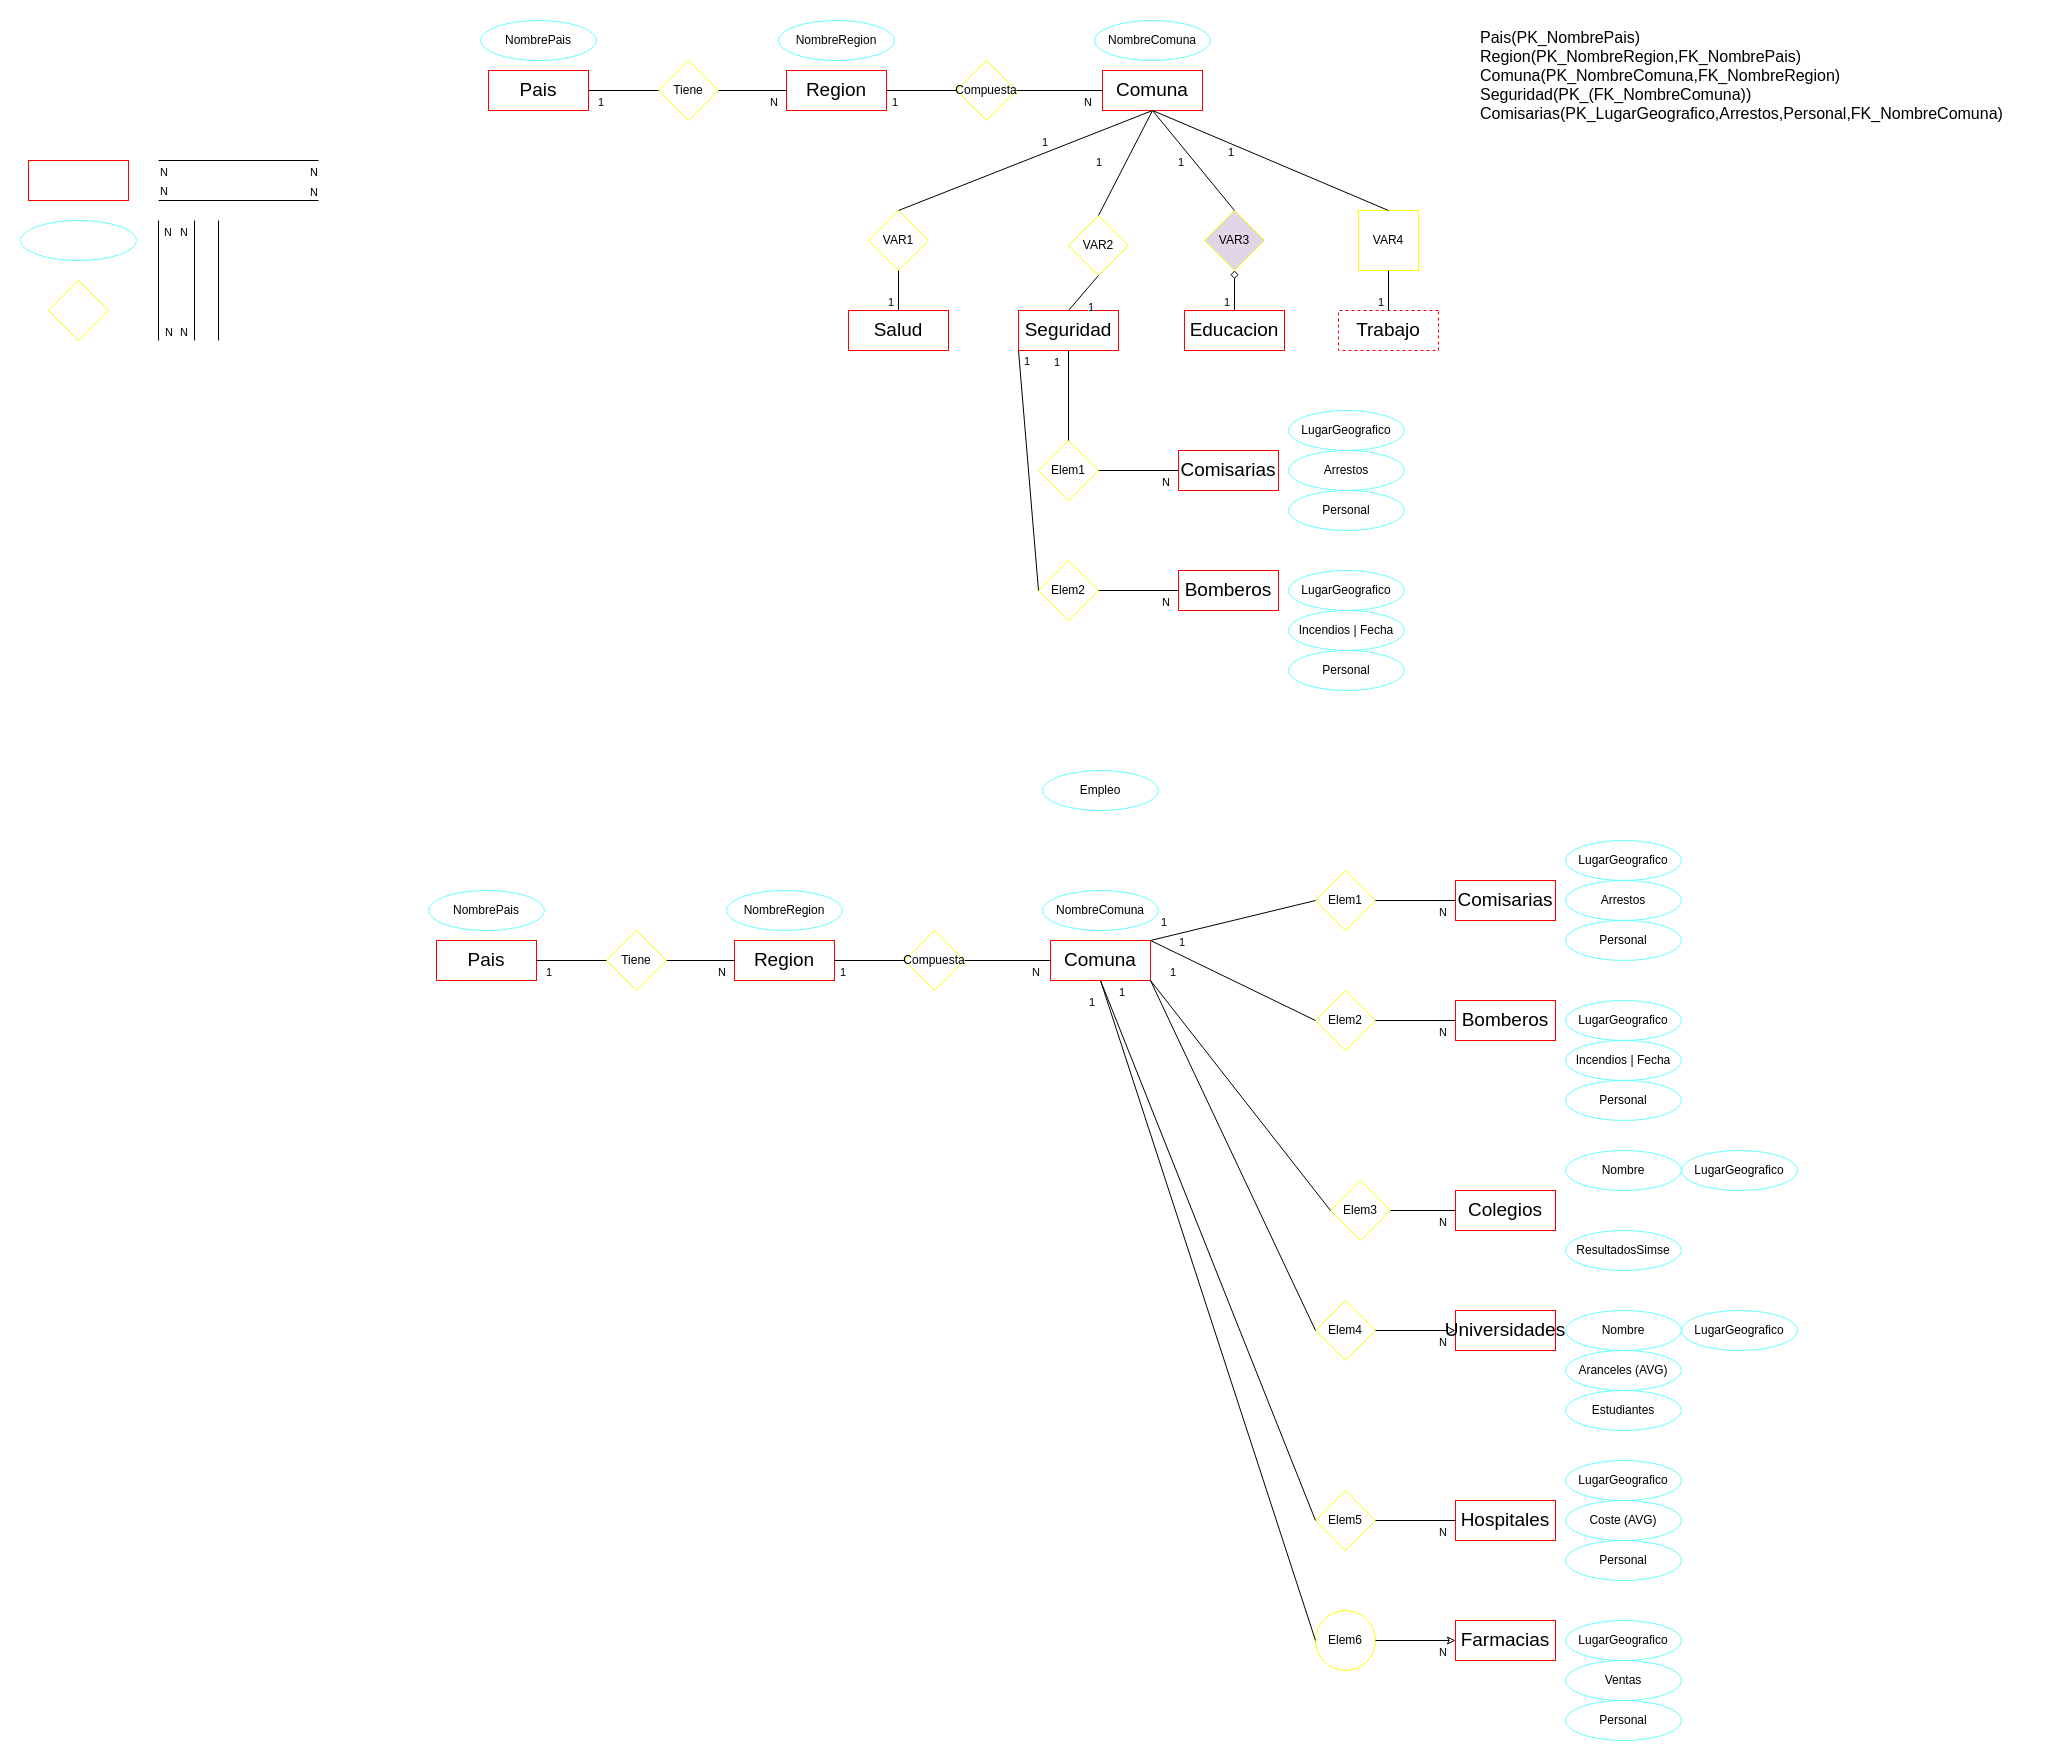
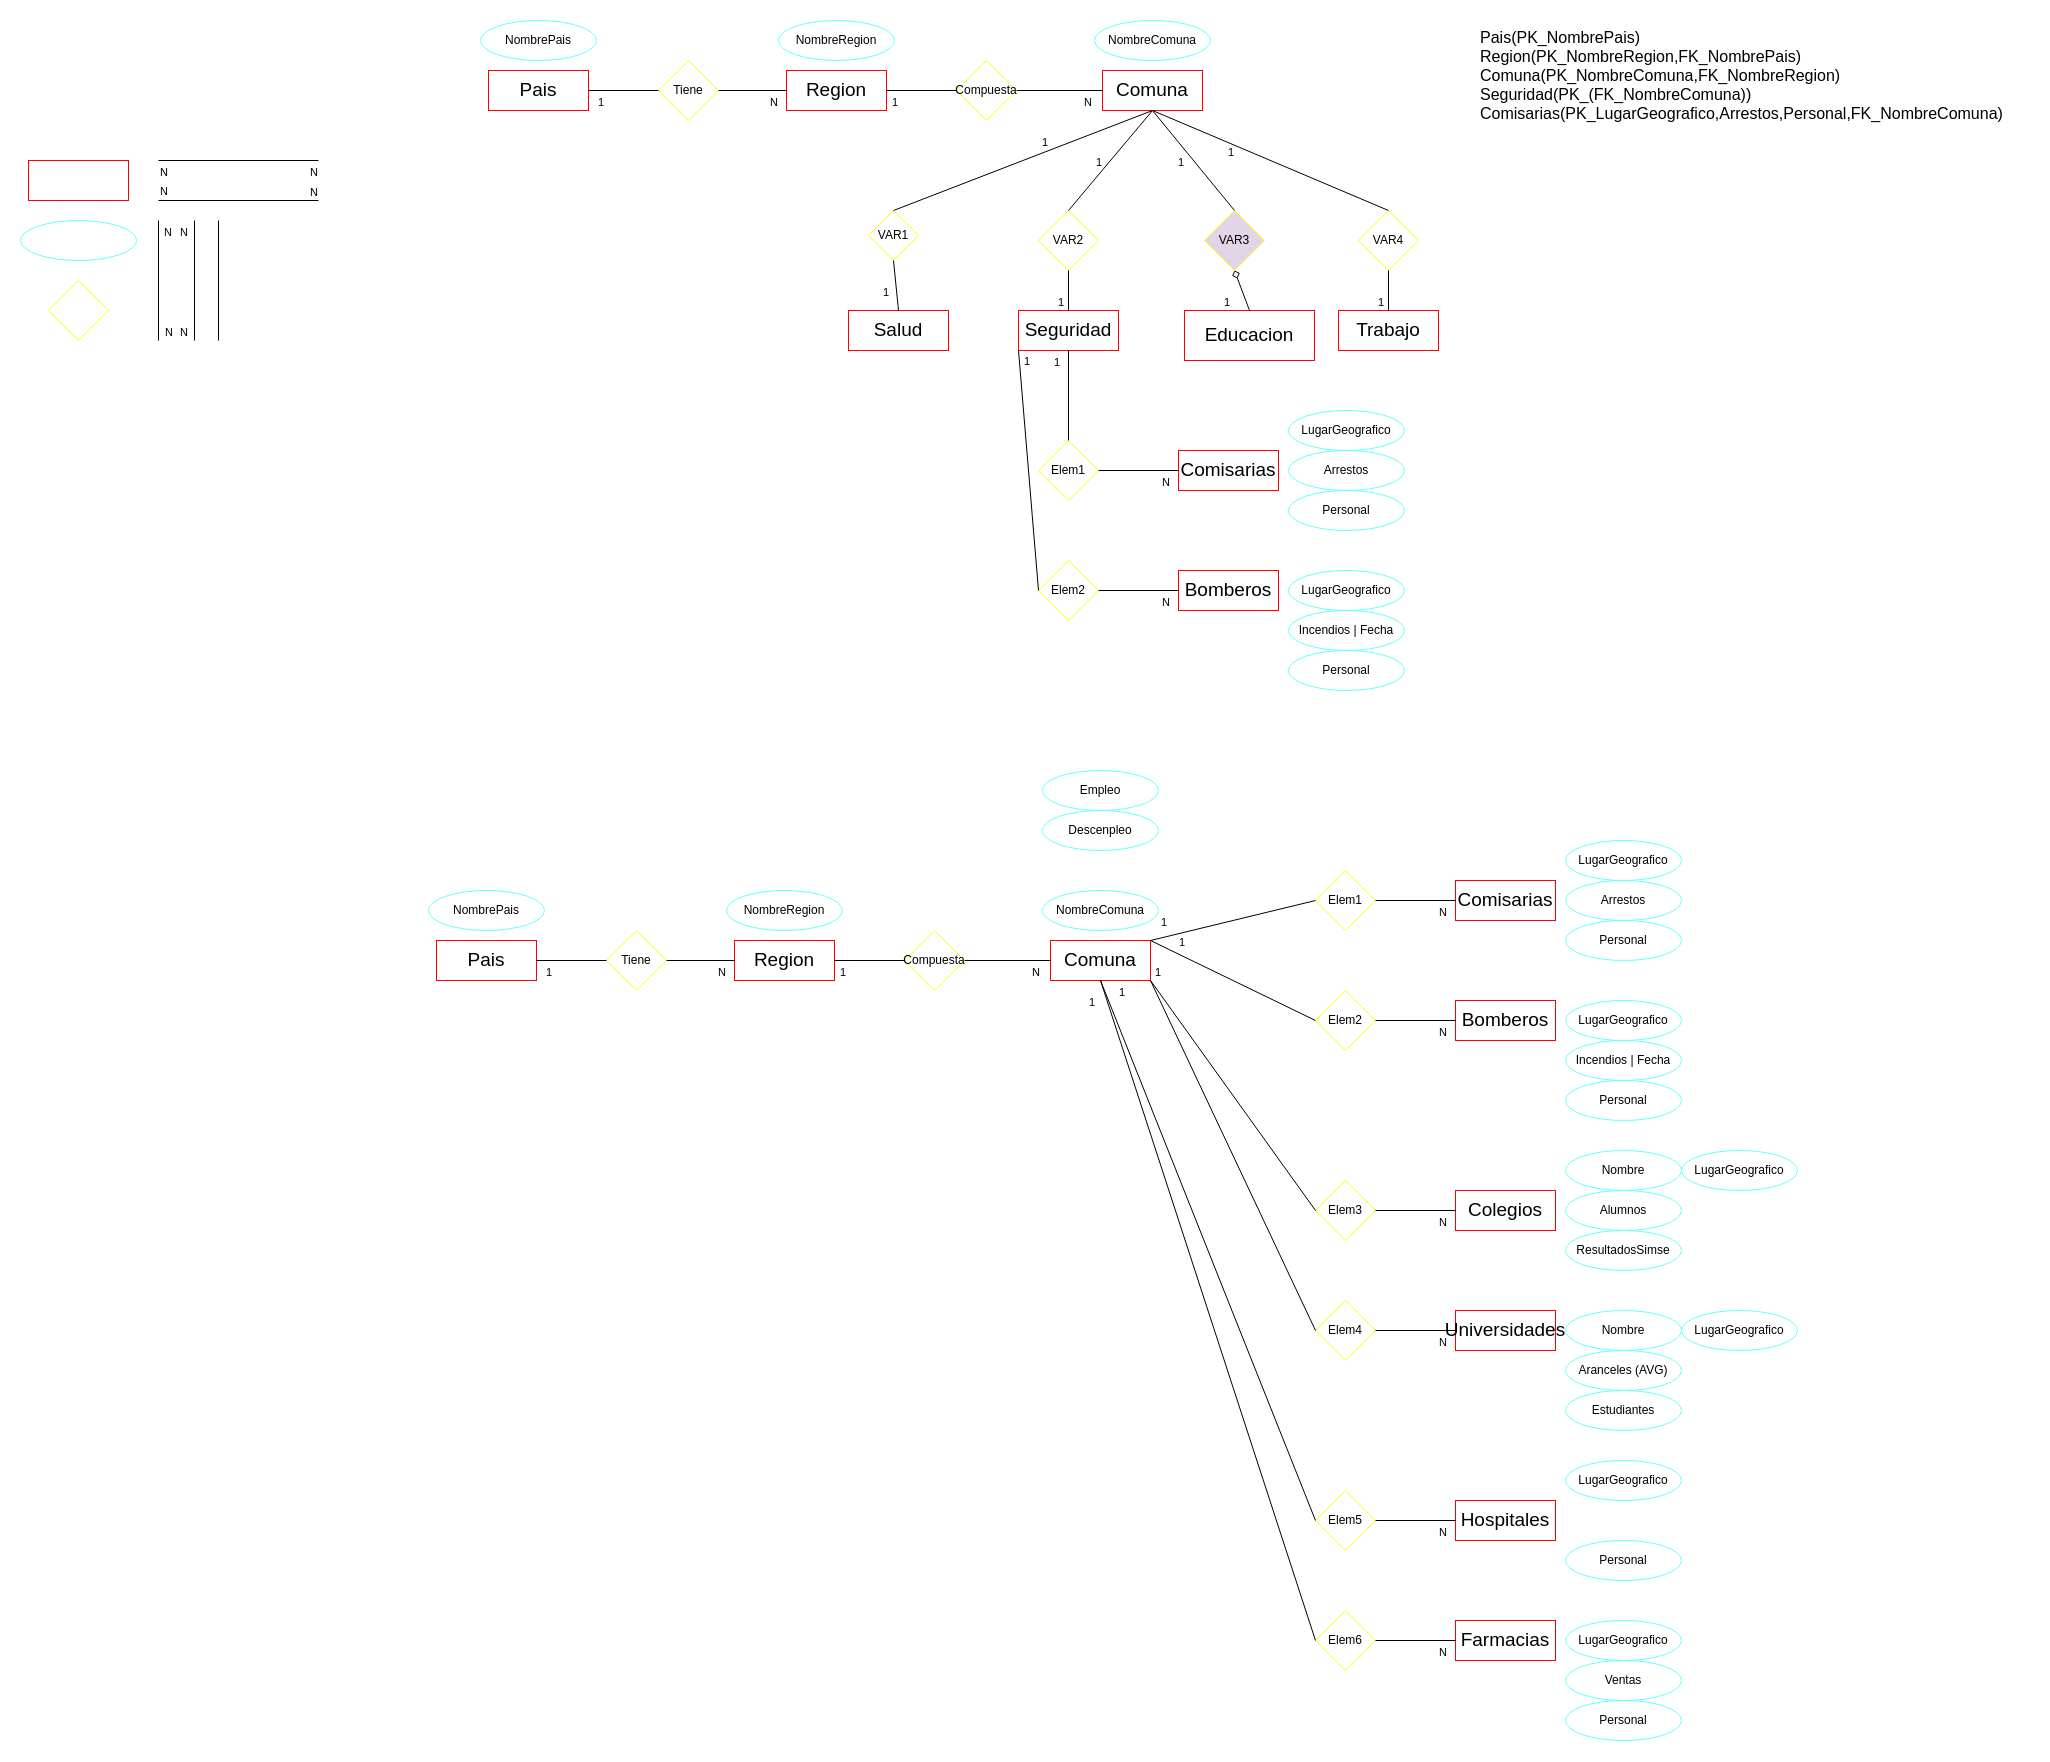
node "VAR1": size 60x60 -> 50x50
node "VAR4": shape rectangle -> diamond
node "VAR2": moved (1099, 246) -> (1069, 241)
node "Educacion": size 100x40 -> 130x50
node "Trabajo": style dashed -> solid
node "Descenpleo": added
node "Elem3": moved (1361, 1211) -> (1346, 1211)
node "Alumnos": added
edge "Elem4" -> "Universidades": arrowhead block -> none
node "Coste (AVG)": removed
node "Elem6": shape ellipse -> diamond
edge "Elem6" -> "Farmacias": arrowhead classic -> none
